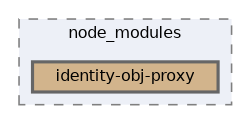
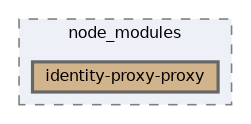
node "identity-obj-proxy": label "identity-obj-proxy" -> "identity-proxy-proxy"
